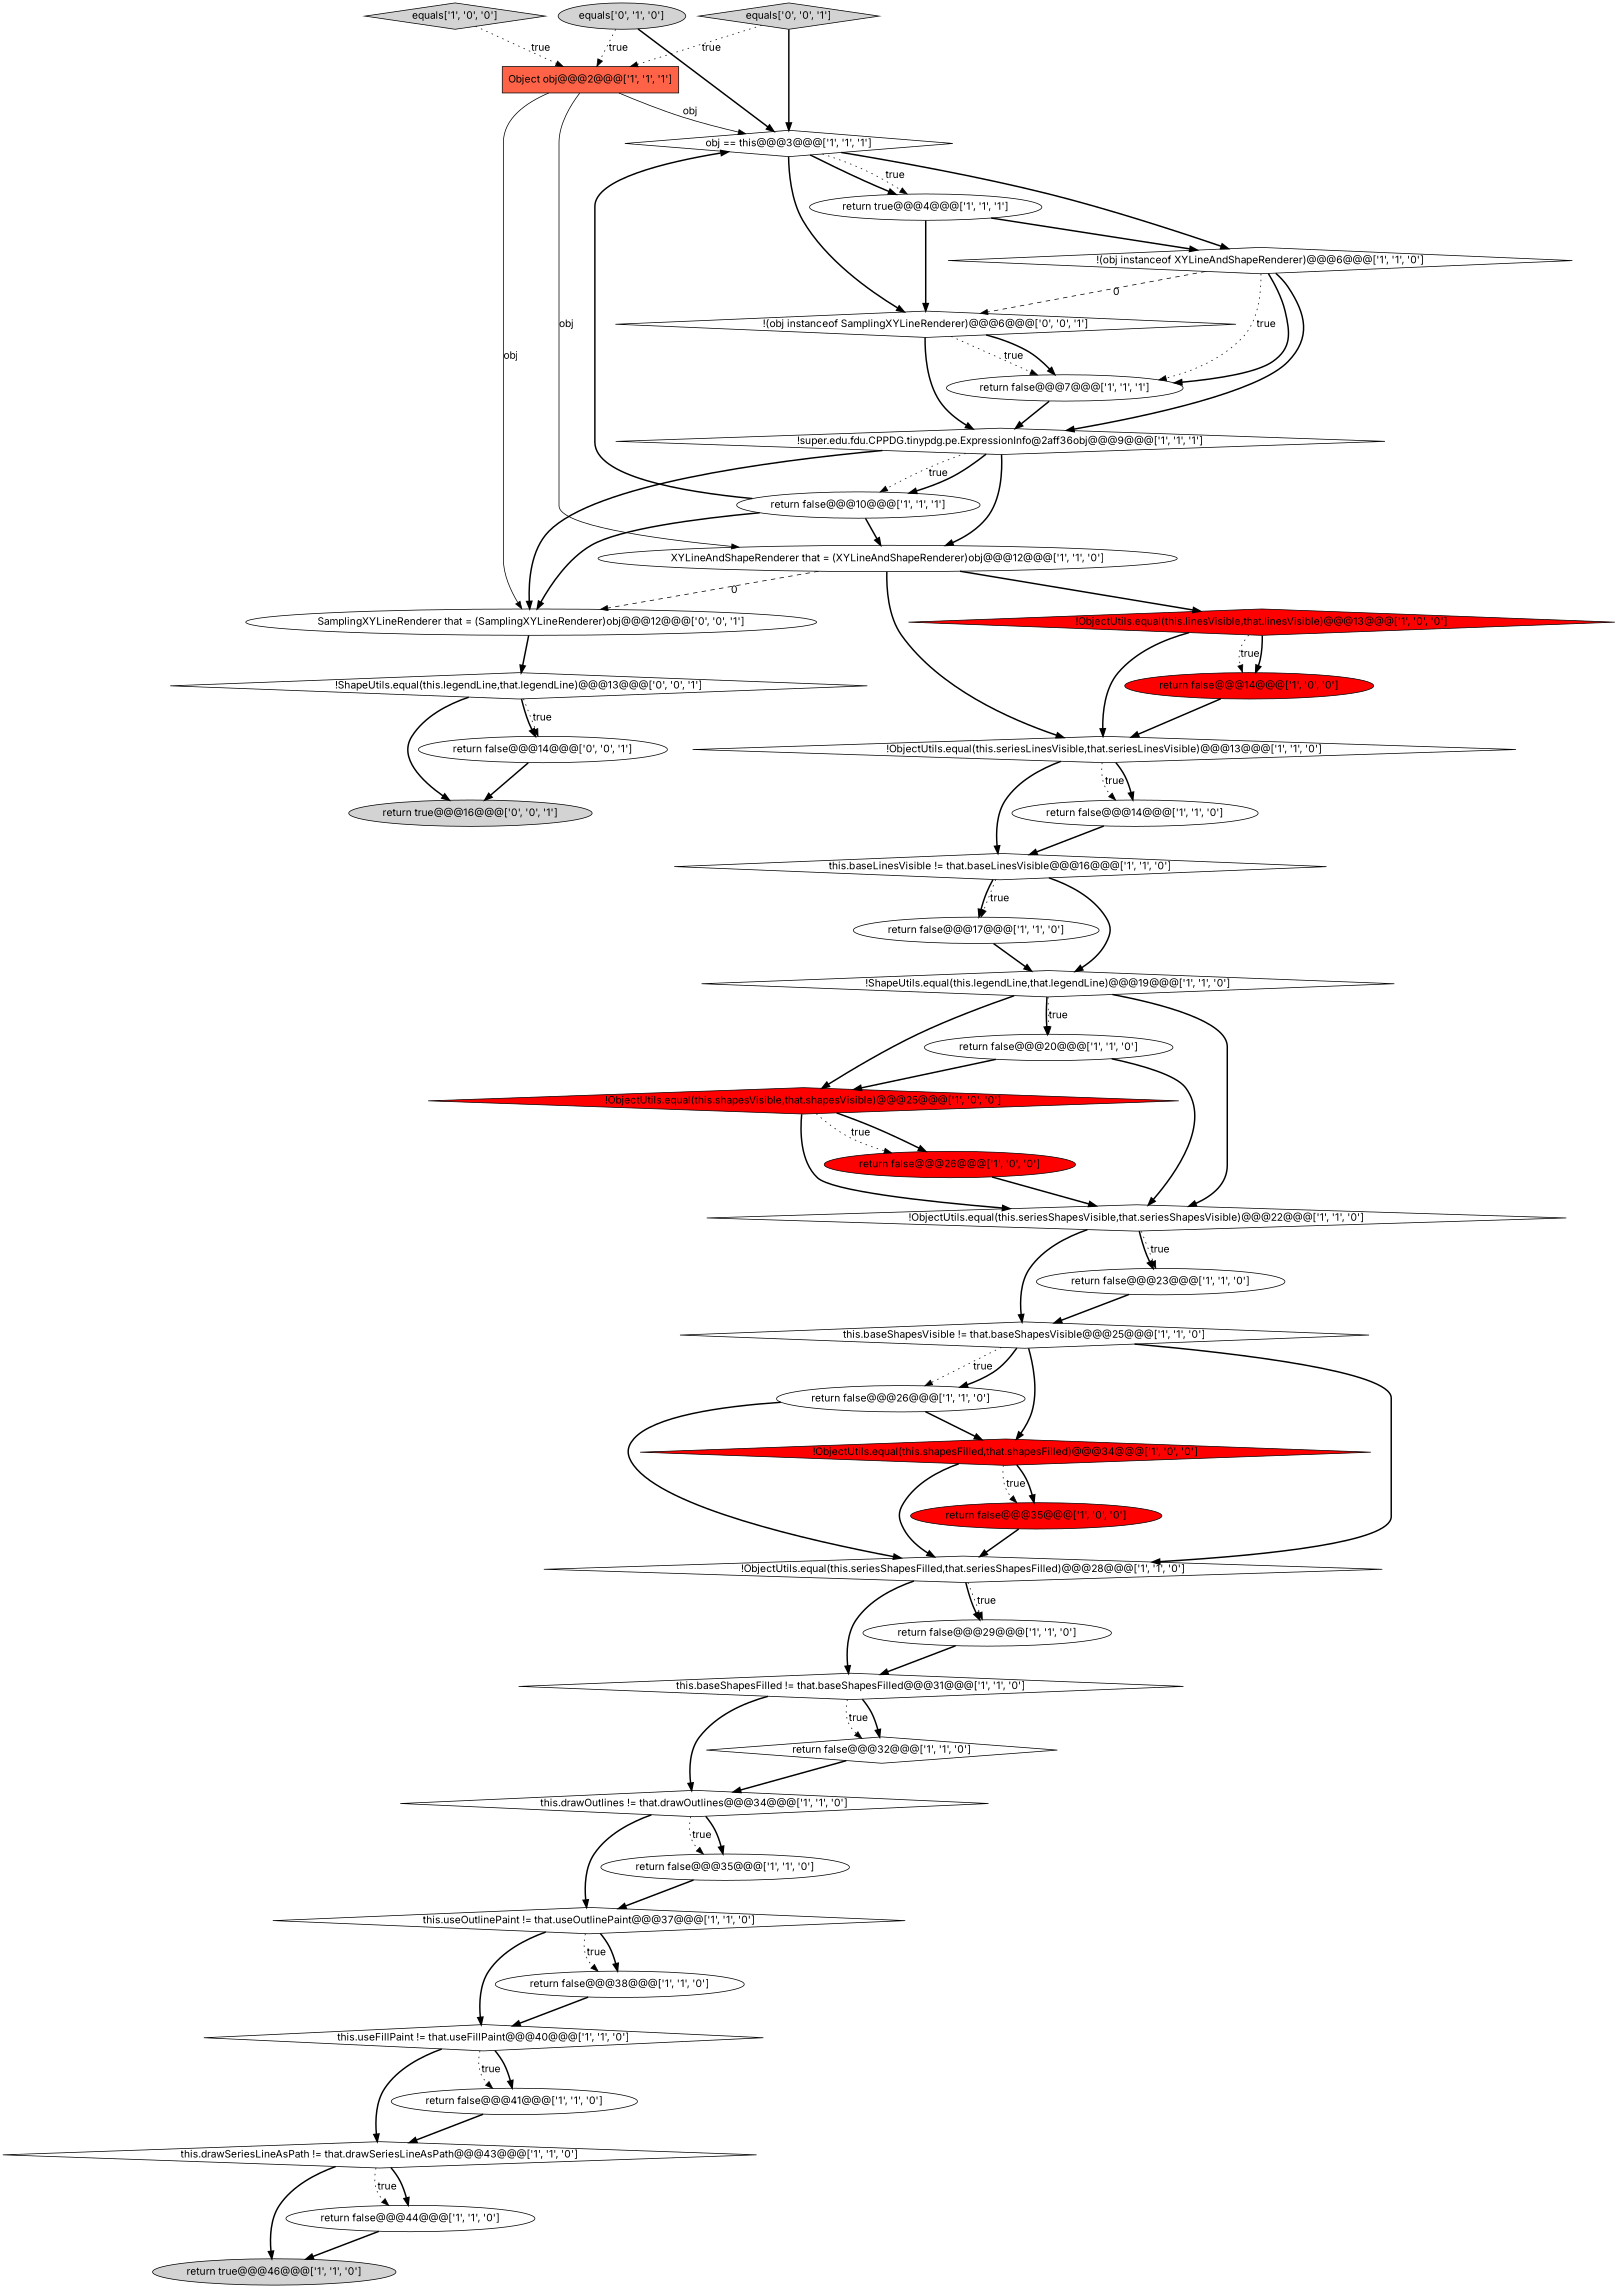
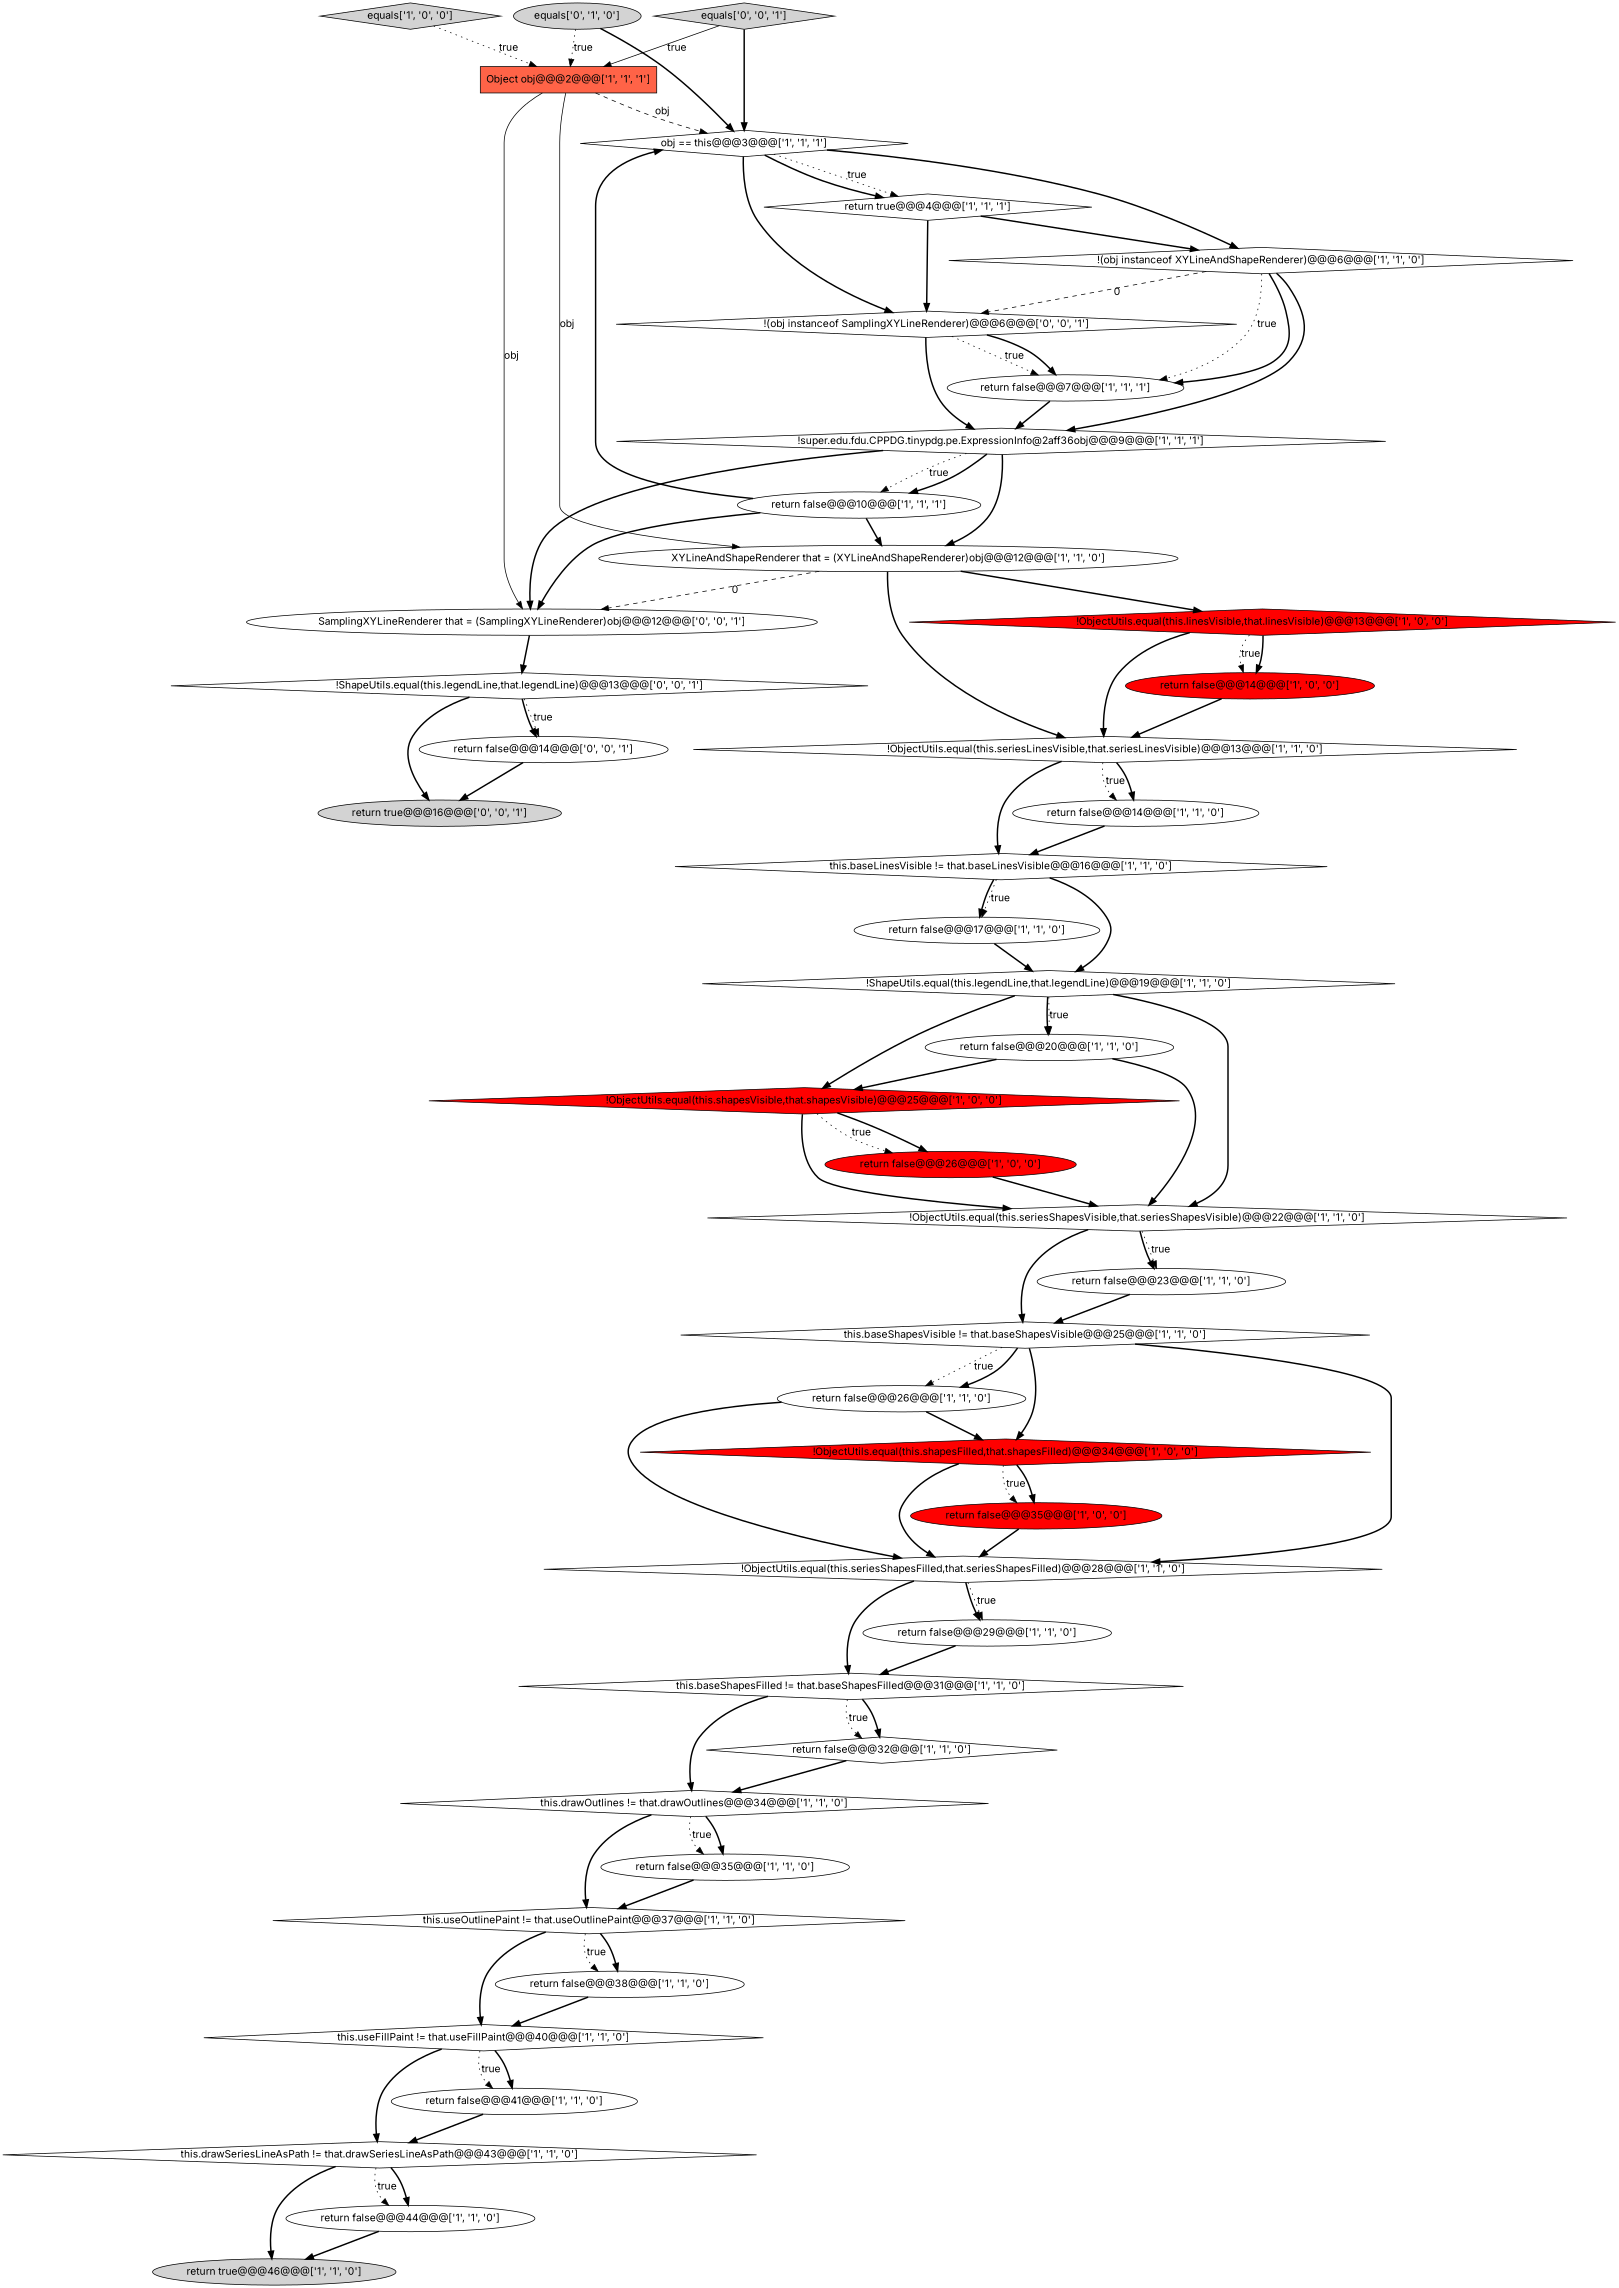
edge "equals['0', '0', '1']" -> "Object obj@@@2@@@['1', '1', '1']": style dotted -> solid
edge "Object obj@@@2@@@['1', '1', '1']" -> "obj == this@@@3@@@['1', '1', '1']": style solid -> dashed
node "return true@@@4@@@['1', '1', '1']": shape ellipse -> diamond
